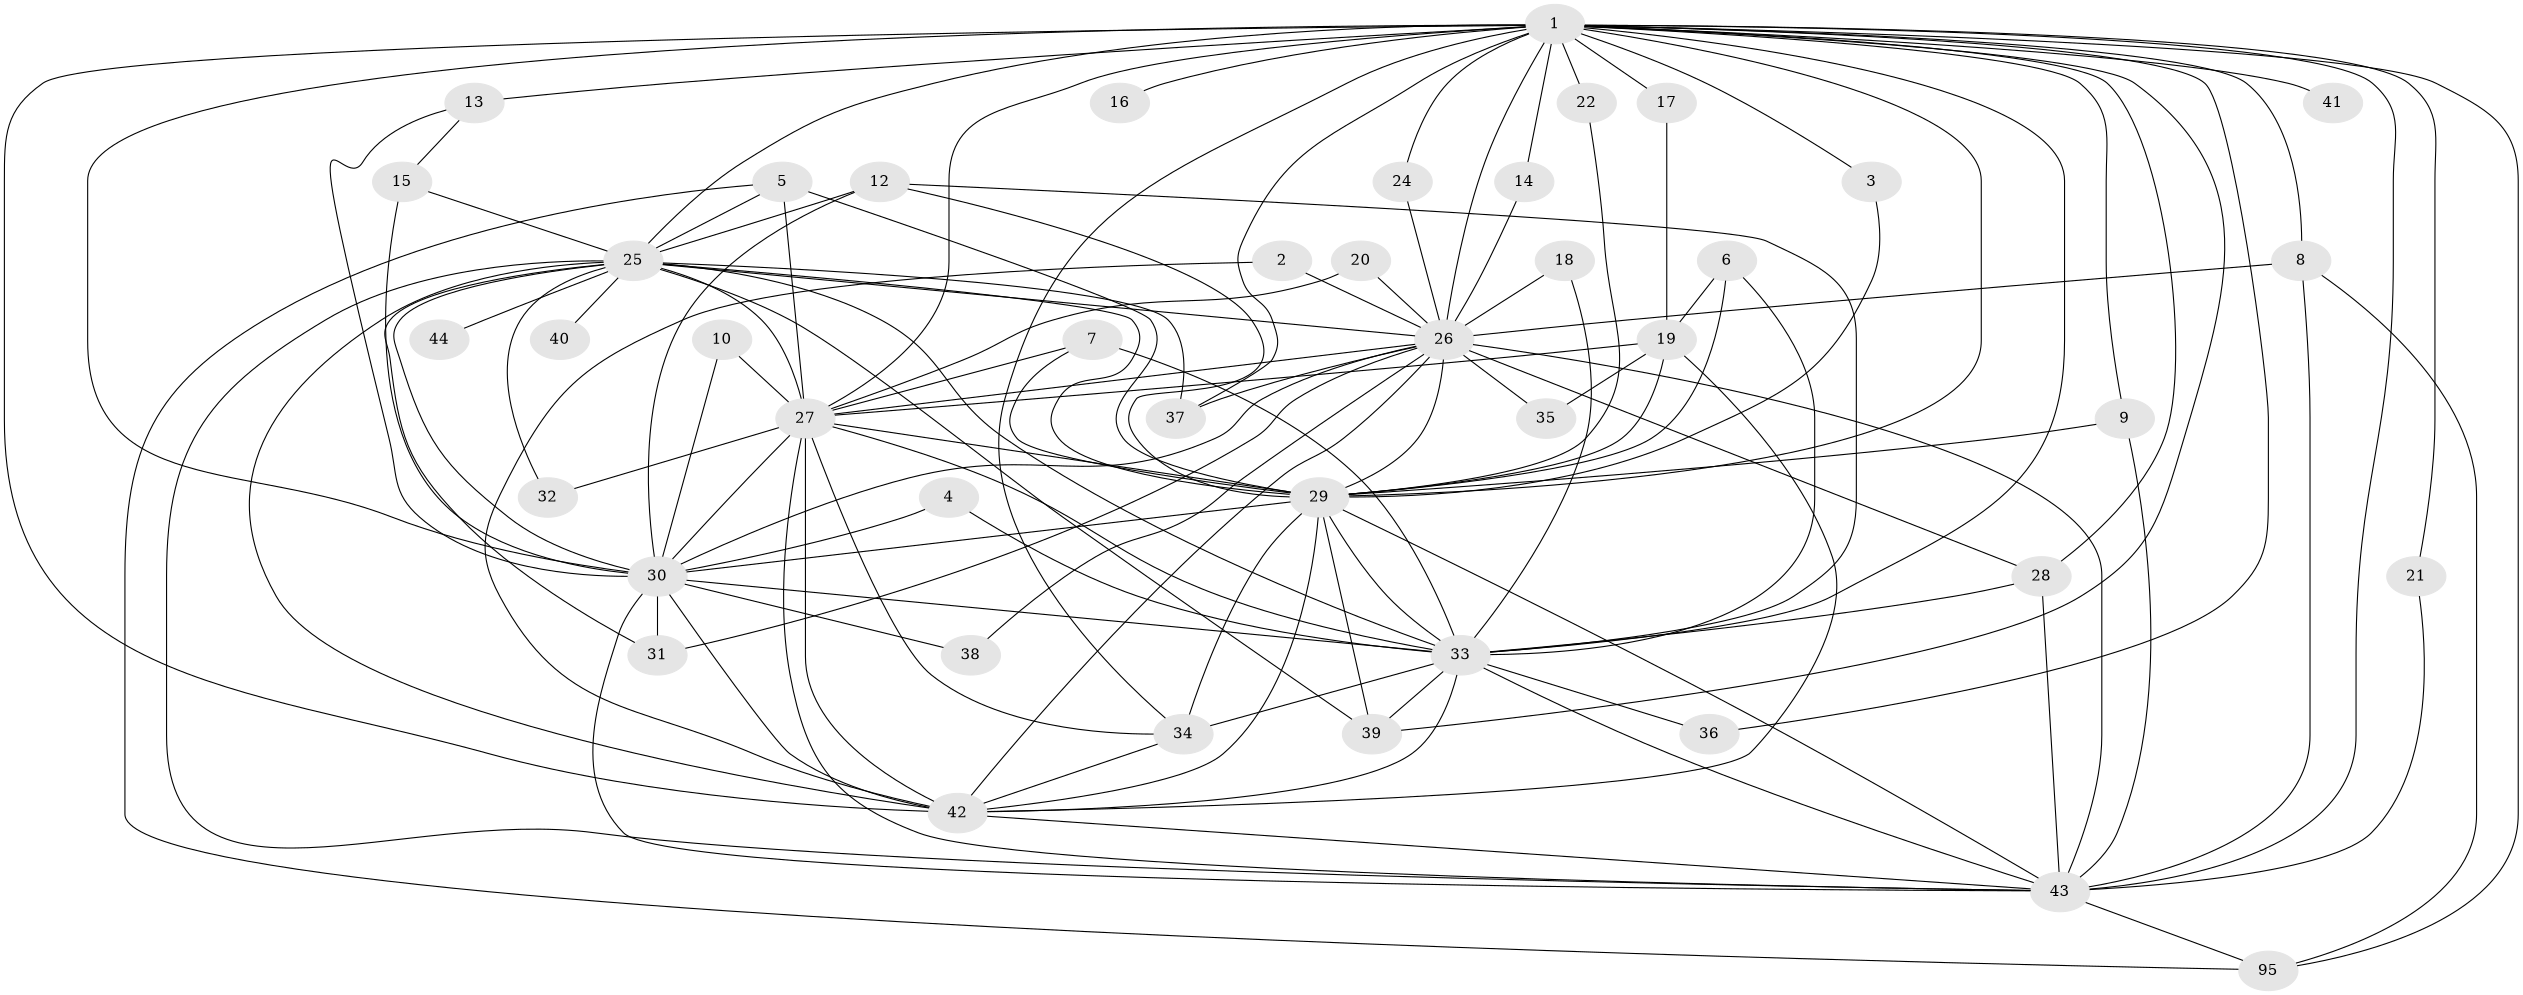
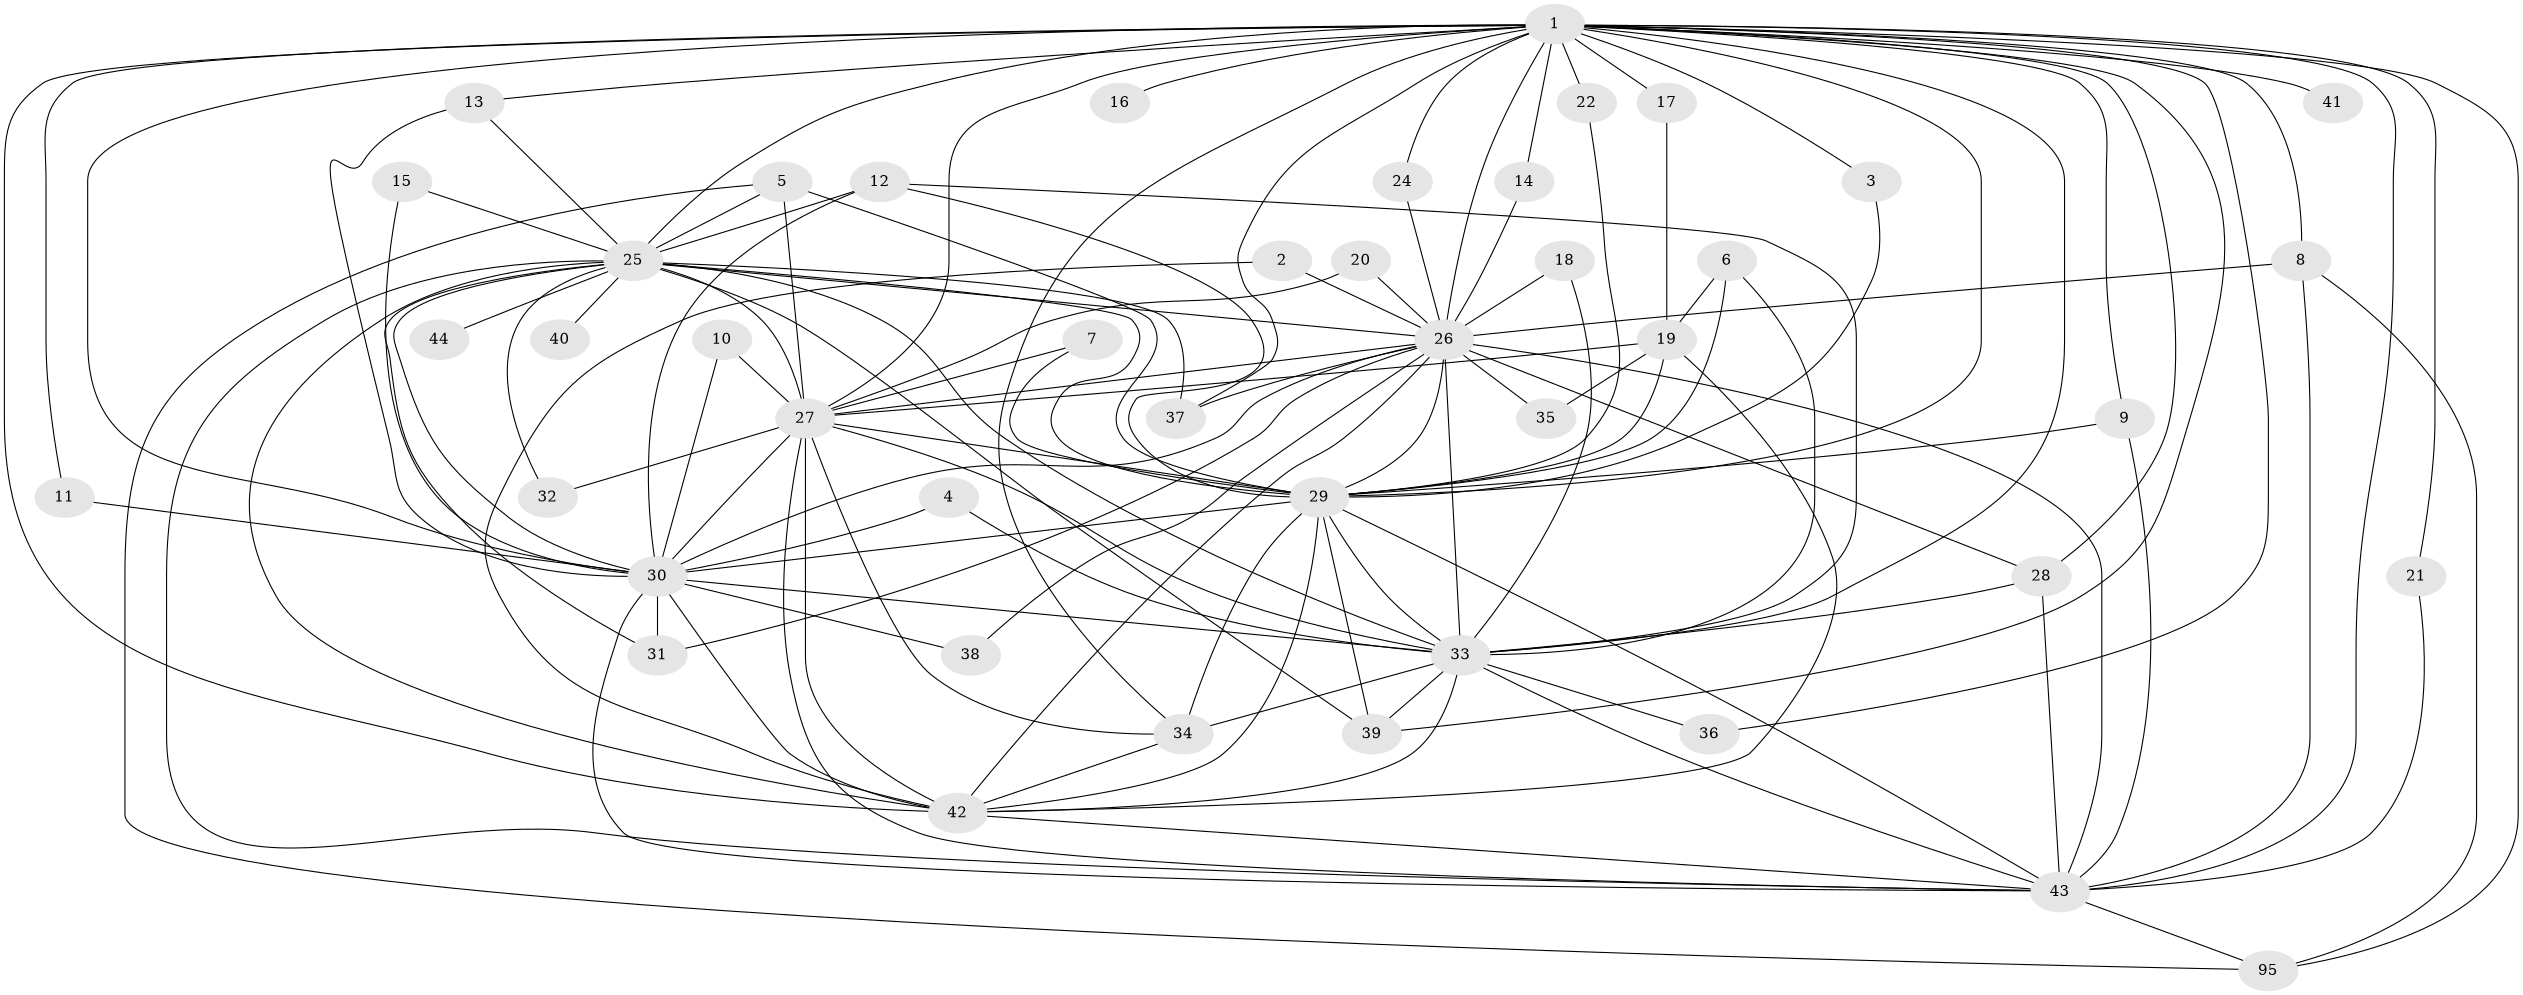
edge "13" -- "15": now "13" -- "25"
edge "7" -- "33": now "26" -- "33"
node "11": added
